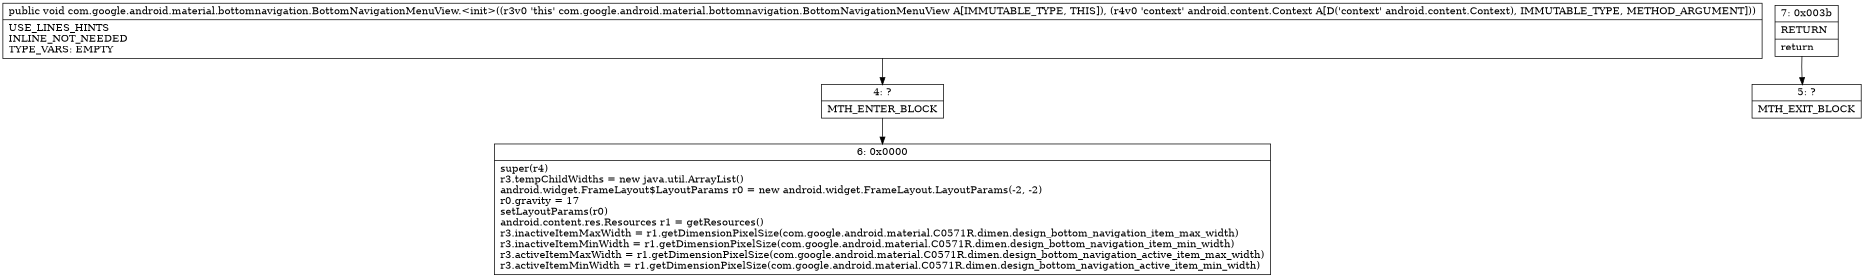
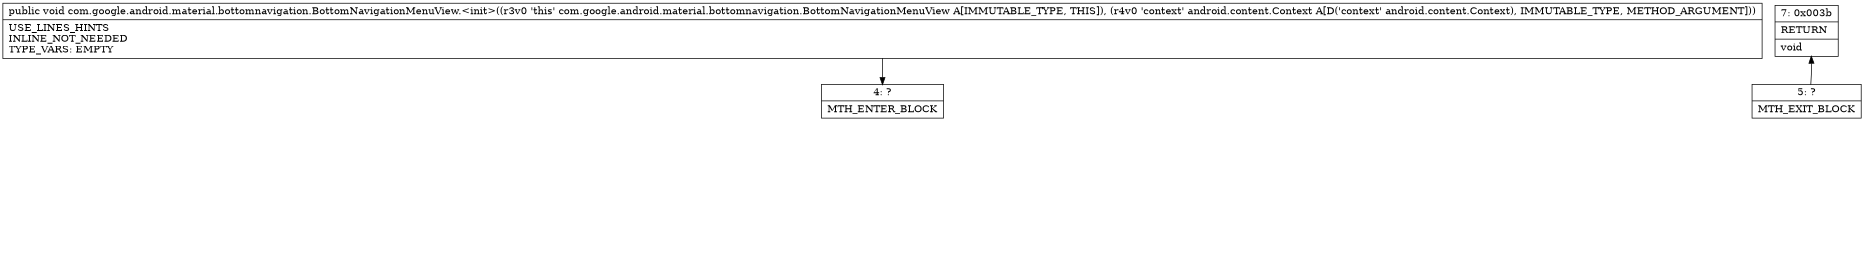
node "7: 0x003b": text "return" -> "void"
edge "7: 0x003b" -> "5: ?": reversed
node "6: 0x0000": removed
